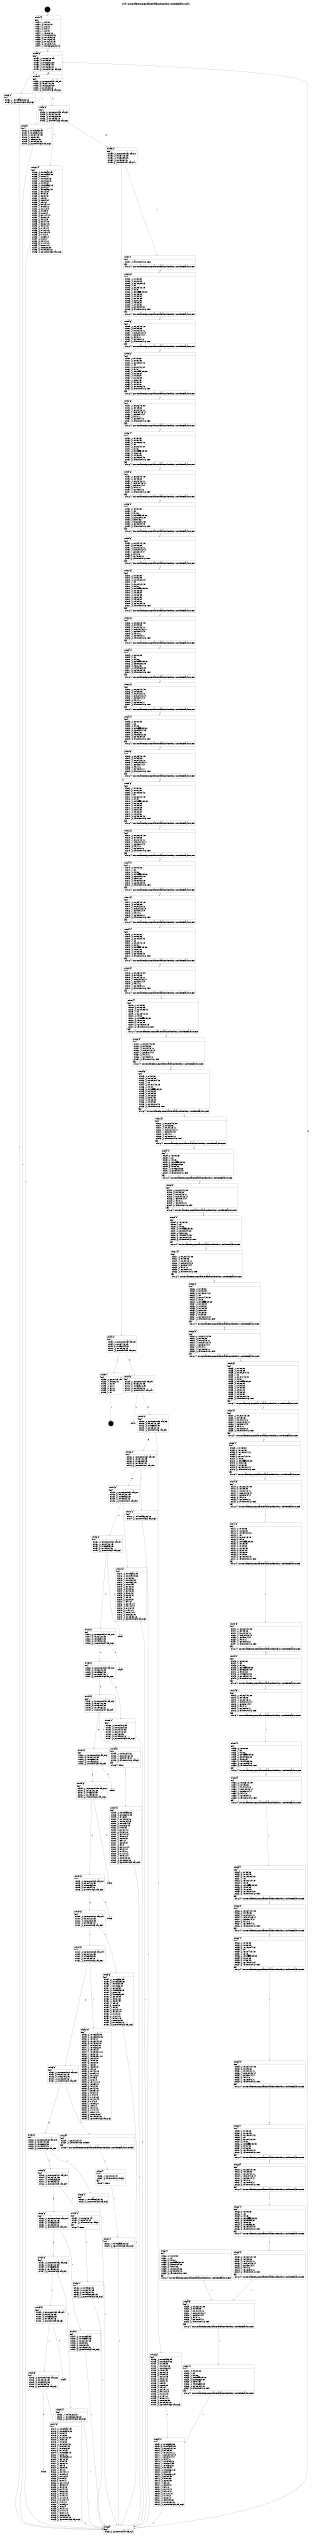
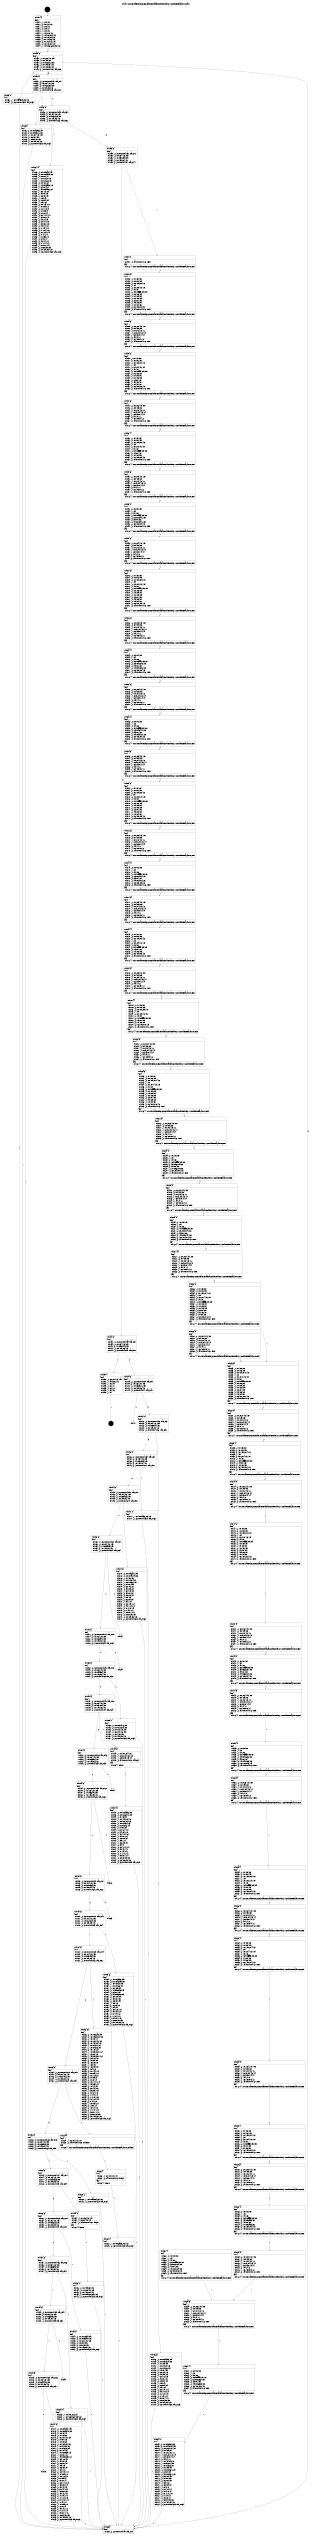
edge "0x402338 [52]" -> "0x40236c [39]": now "0x402338 [52]" -> "0x402393 [52]"
edge "0x401d66 [83]" -> "0x4026f9 [121]": now "0x401d66 [83]" -> "0x4032cf [5]"
